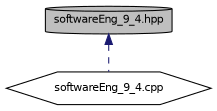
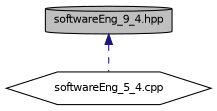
node "softwareEng_9_4.cpp": label "softwareEng_9_4.cpp" -> "softwareEng_5_4.cpp"
